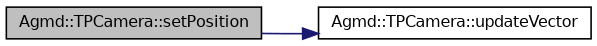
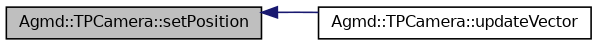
edge "Agmd::TPCamera::setPosition" -> "Agmd::TPCamera::updateVector": reversed
